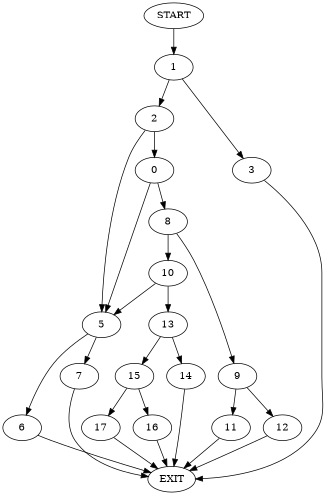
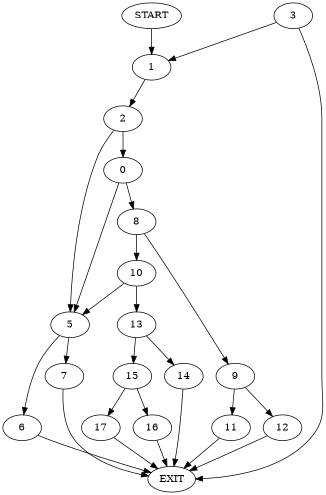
edge "1" -> "3": reversed
